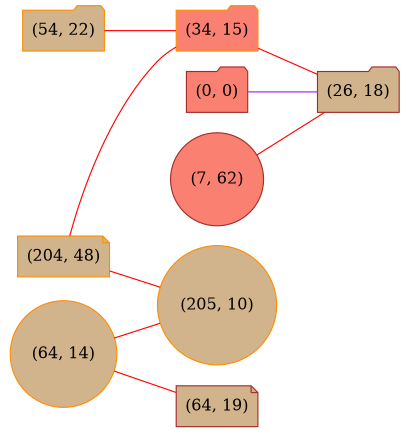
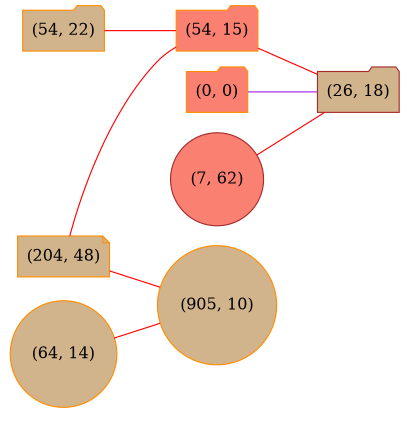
node "(34, 15)": label "(34, 15)" -> "(54, 15)"
node "(0, 0)": color brown -> darkorange
node "(205, 10)": label "(205, 10)" -> "(905, 10)"
node "(64, 19)": removed
